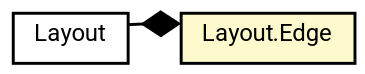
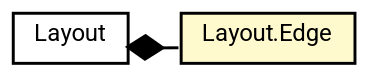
edge "Layout" -> "Layout.Edge": reversed
